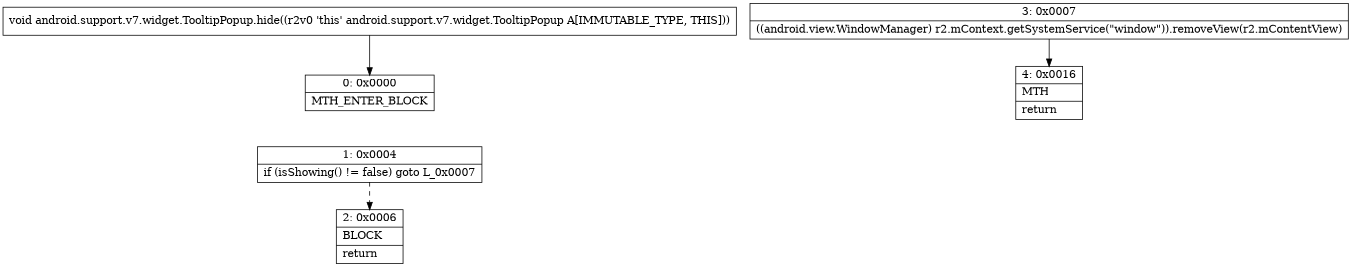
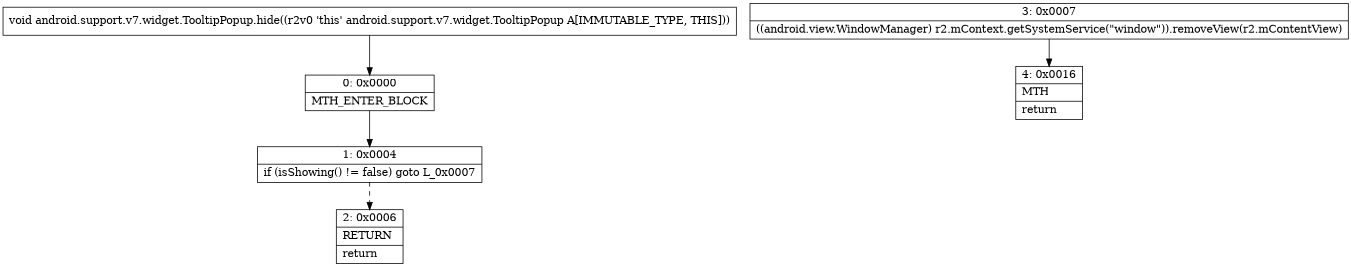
edge "0: 0x0000" -> "1: 0x0004": added
node "2: 0x0006": text "BLOCK" -> "RETURN"
